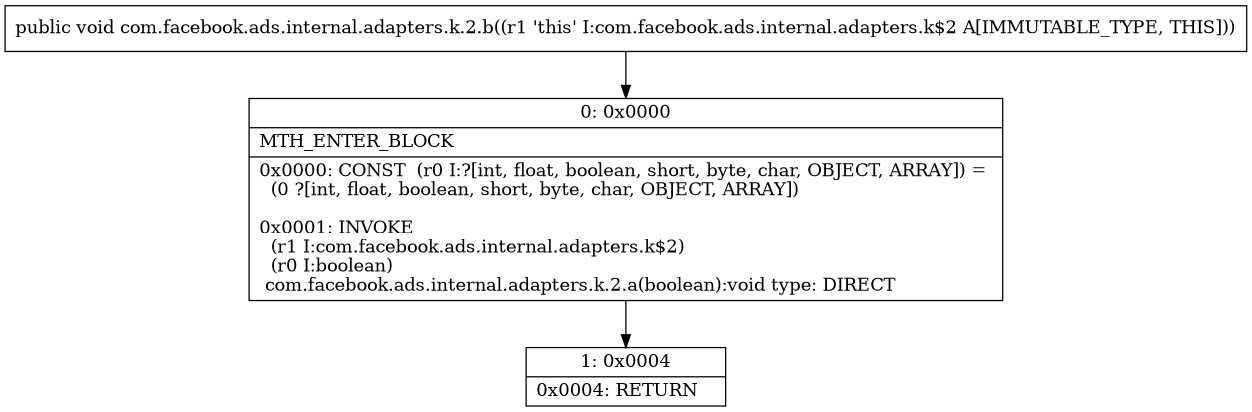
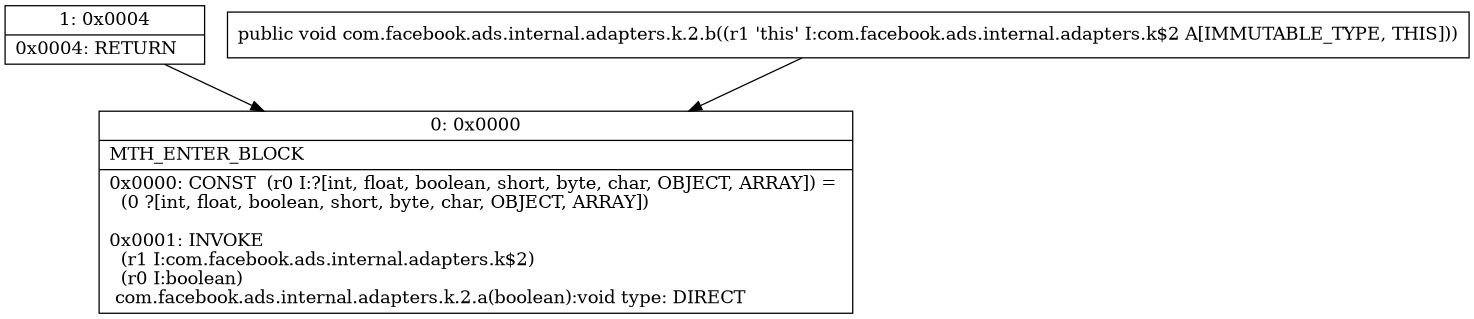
edge "0: 0x0000" -> "1: 0x0004": reversed
